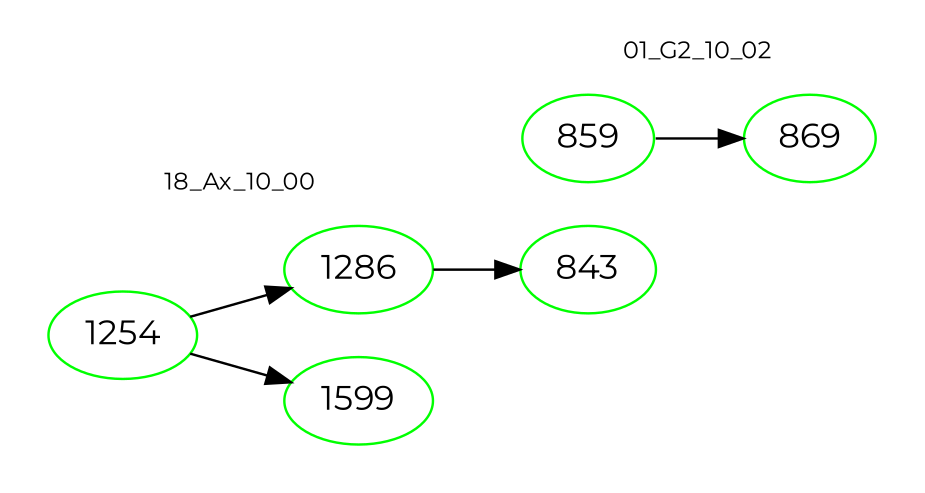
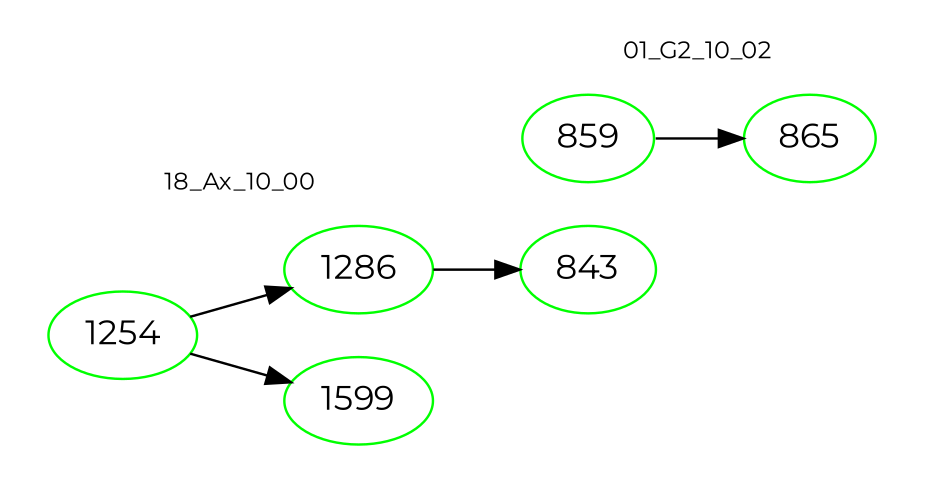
node "869": label "869" -> "865"
